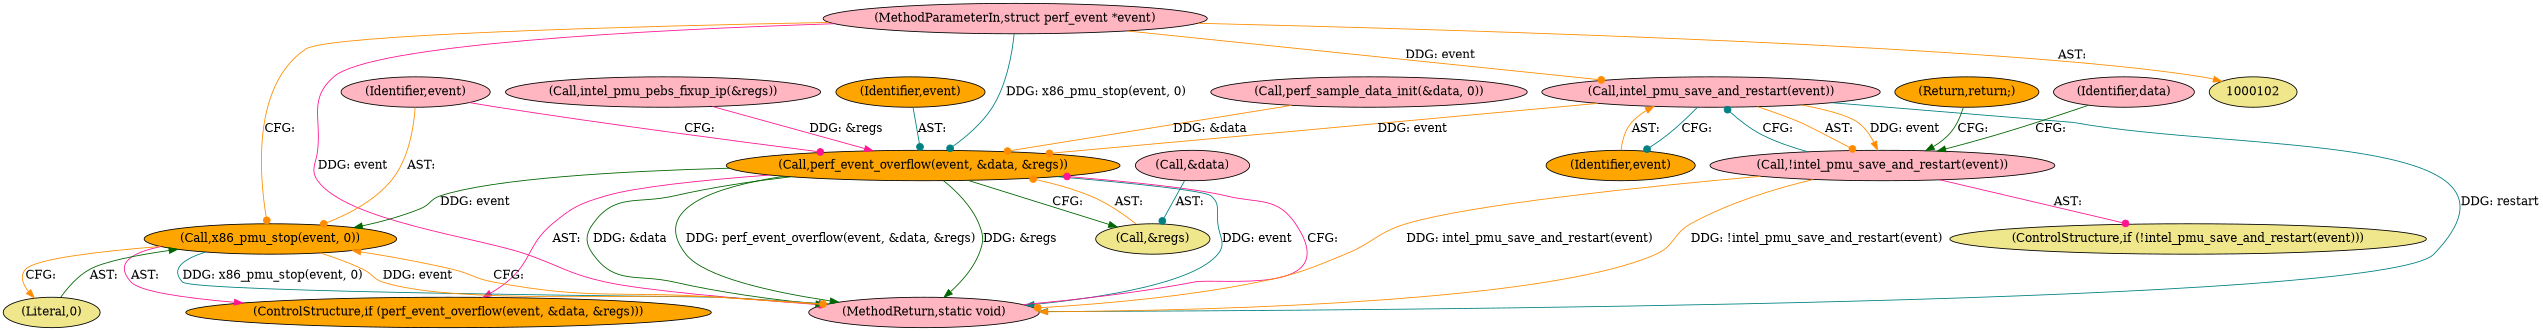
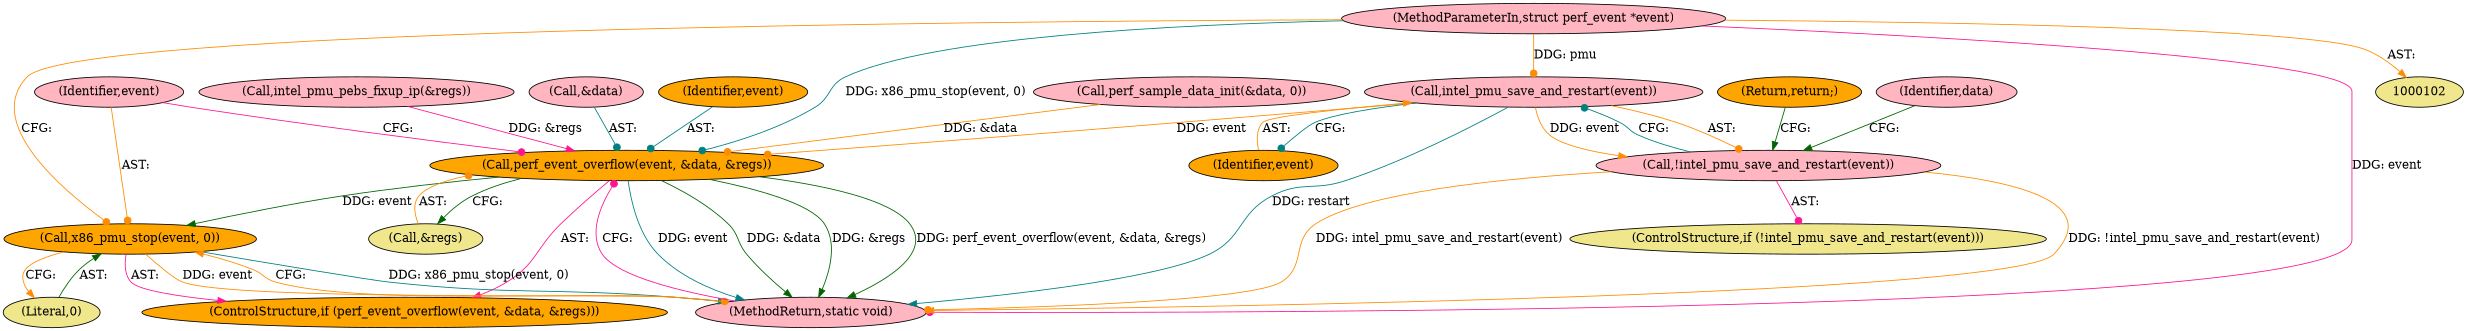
edge "(MethodParameterIn,struct perf_event *event)" -> "(Call,intel_pmu_save_and_restart(event))": label "DDG: event" -> "DDG: pmu"
edge "(Call,&data)" -> "(Call,&regs)": now "(Call,&data)" -> "(Call,perf_event_overflow(event, &data, &regs))"
